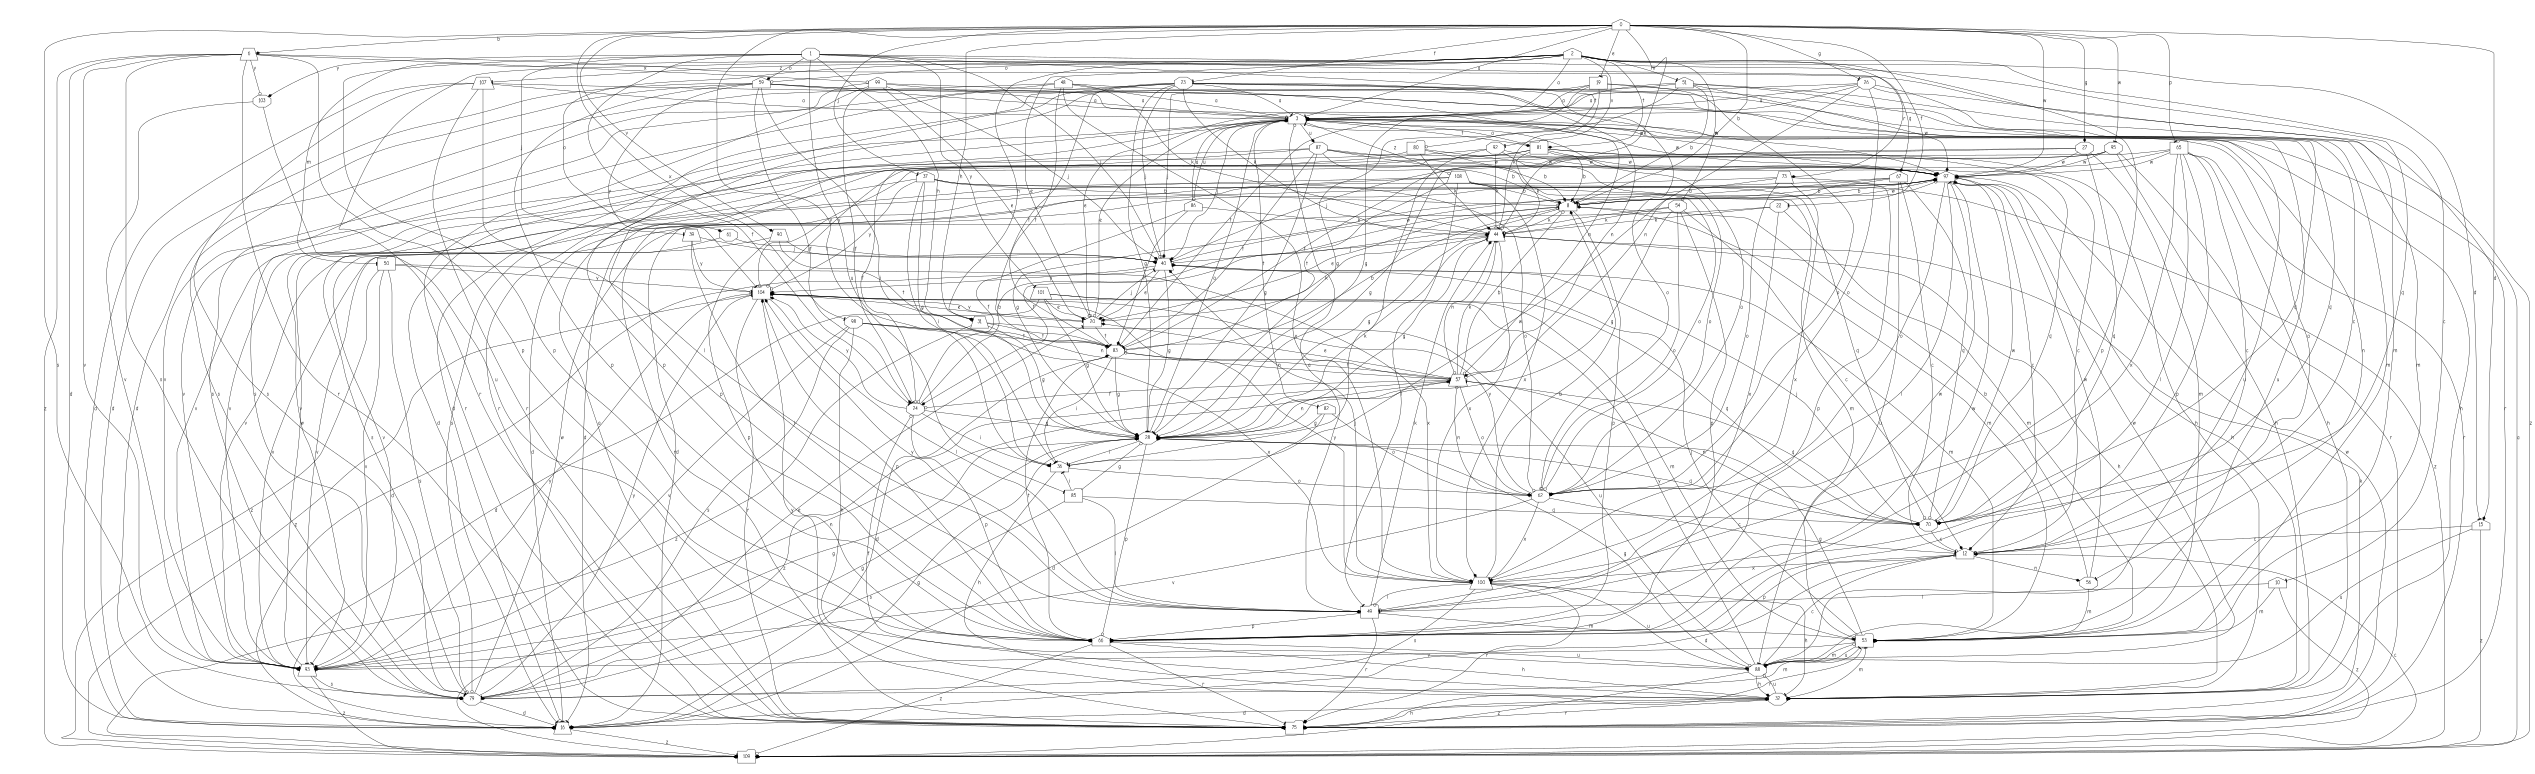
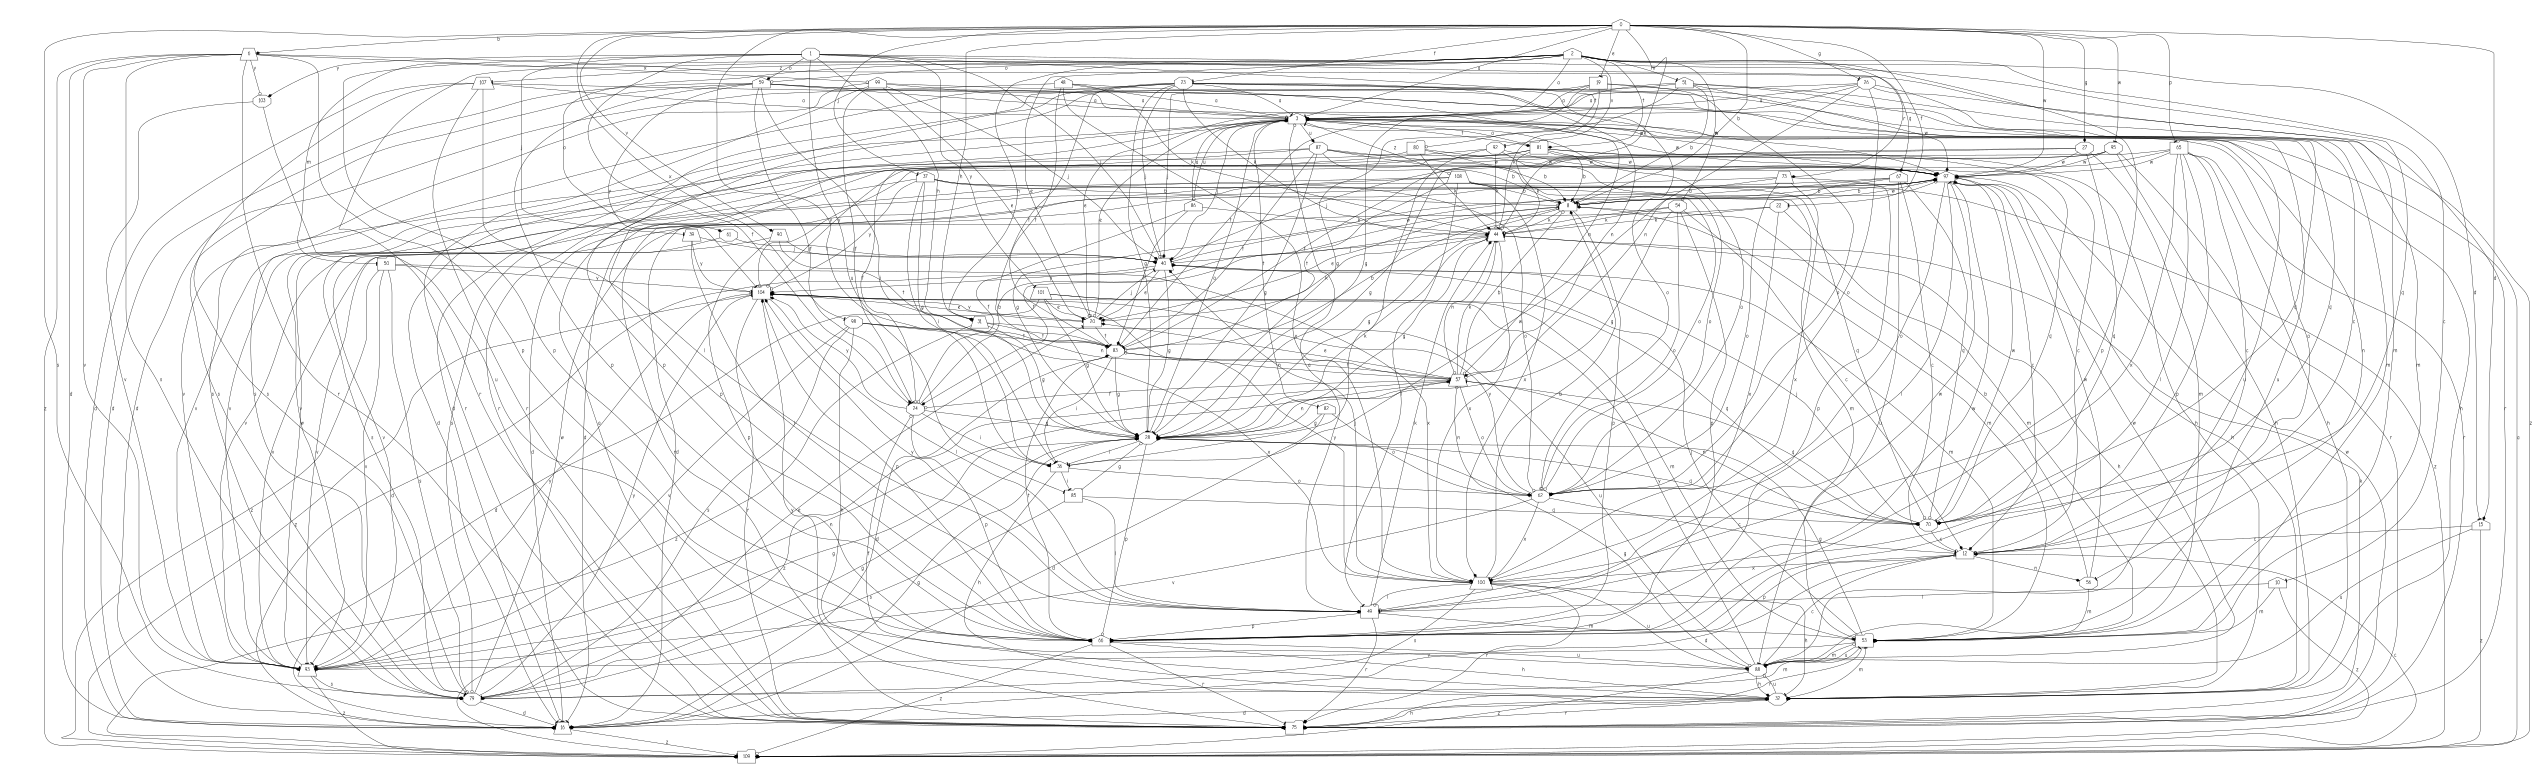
edge "48" -> "93": removed, label "v"
edge "85" -> "36": reversed
